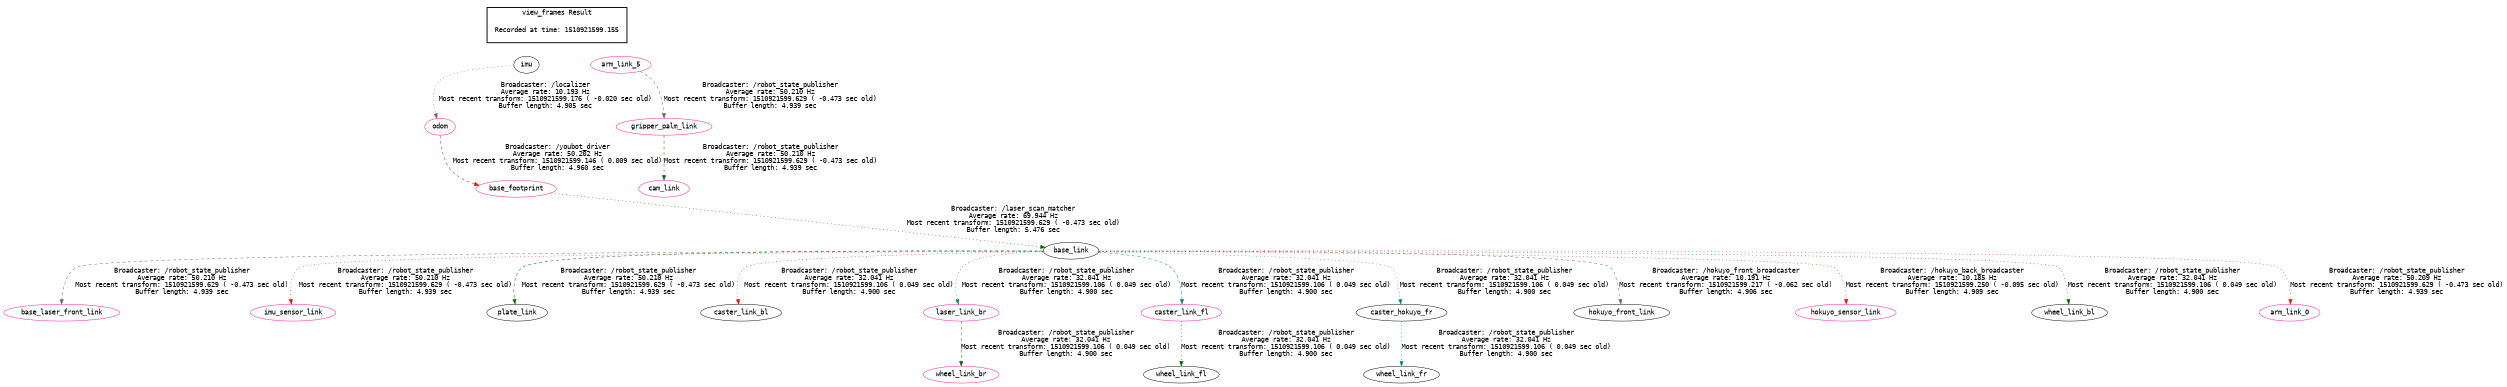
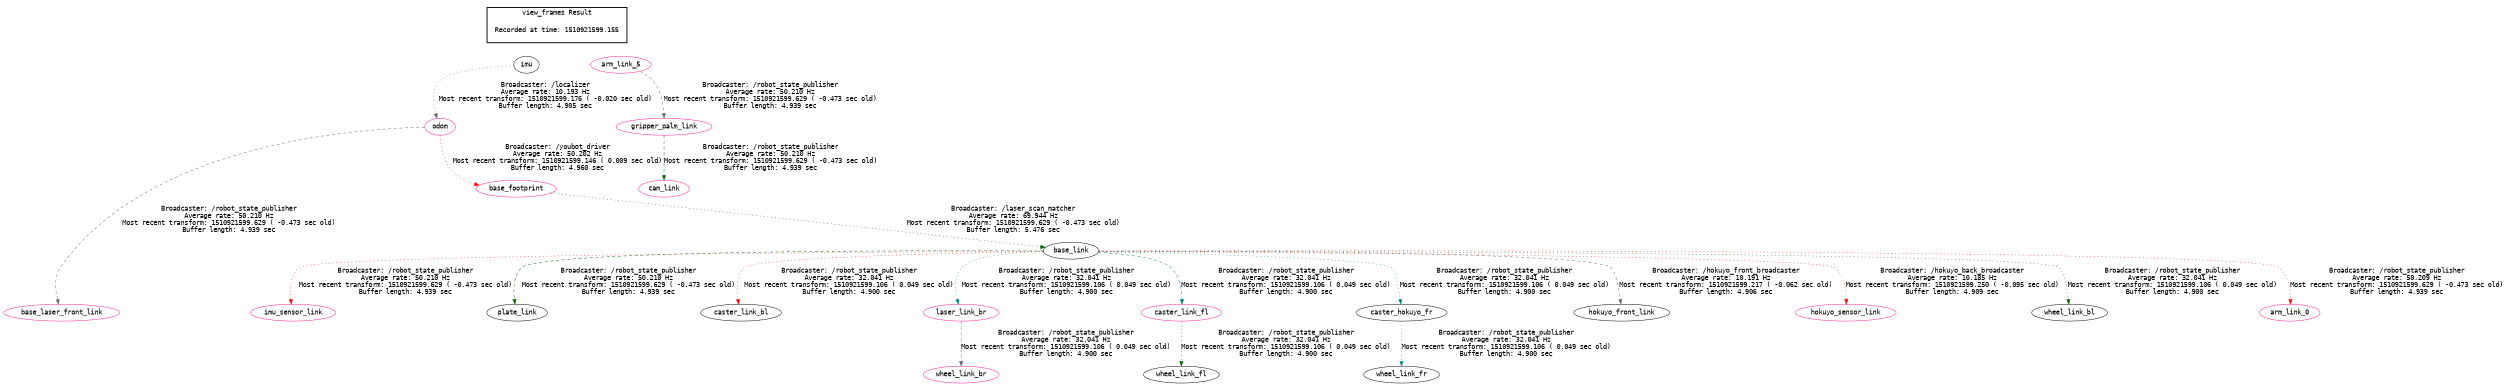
edge "odom" -> "base_footprint": style dashed -> dotted
edge "base_link" -> "base_laser_front_link": now "odom" -> "base_laser_front_link"
edge "laser_link_br" -> "wheel_link_br": color darkgreen -> gray40
